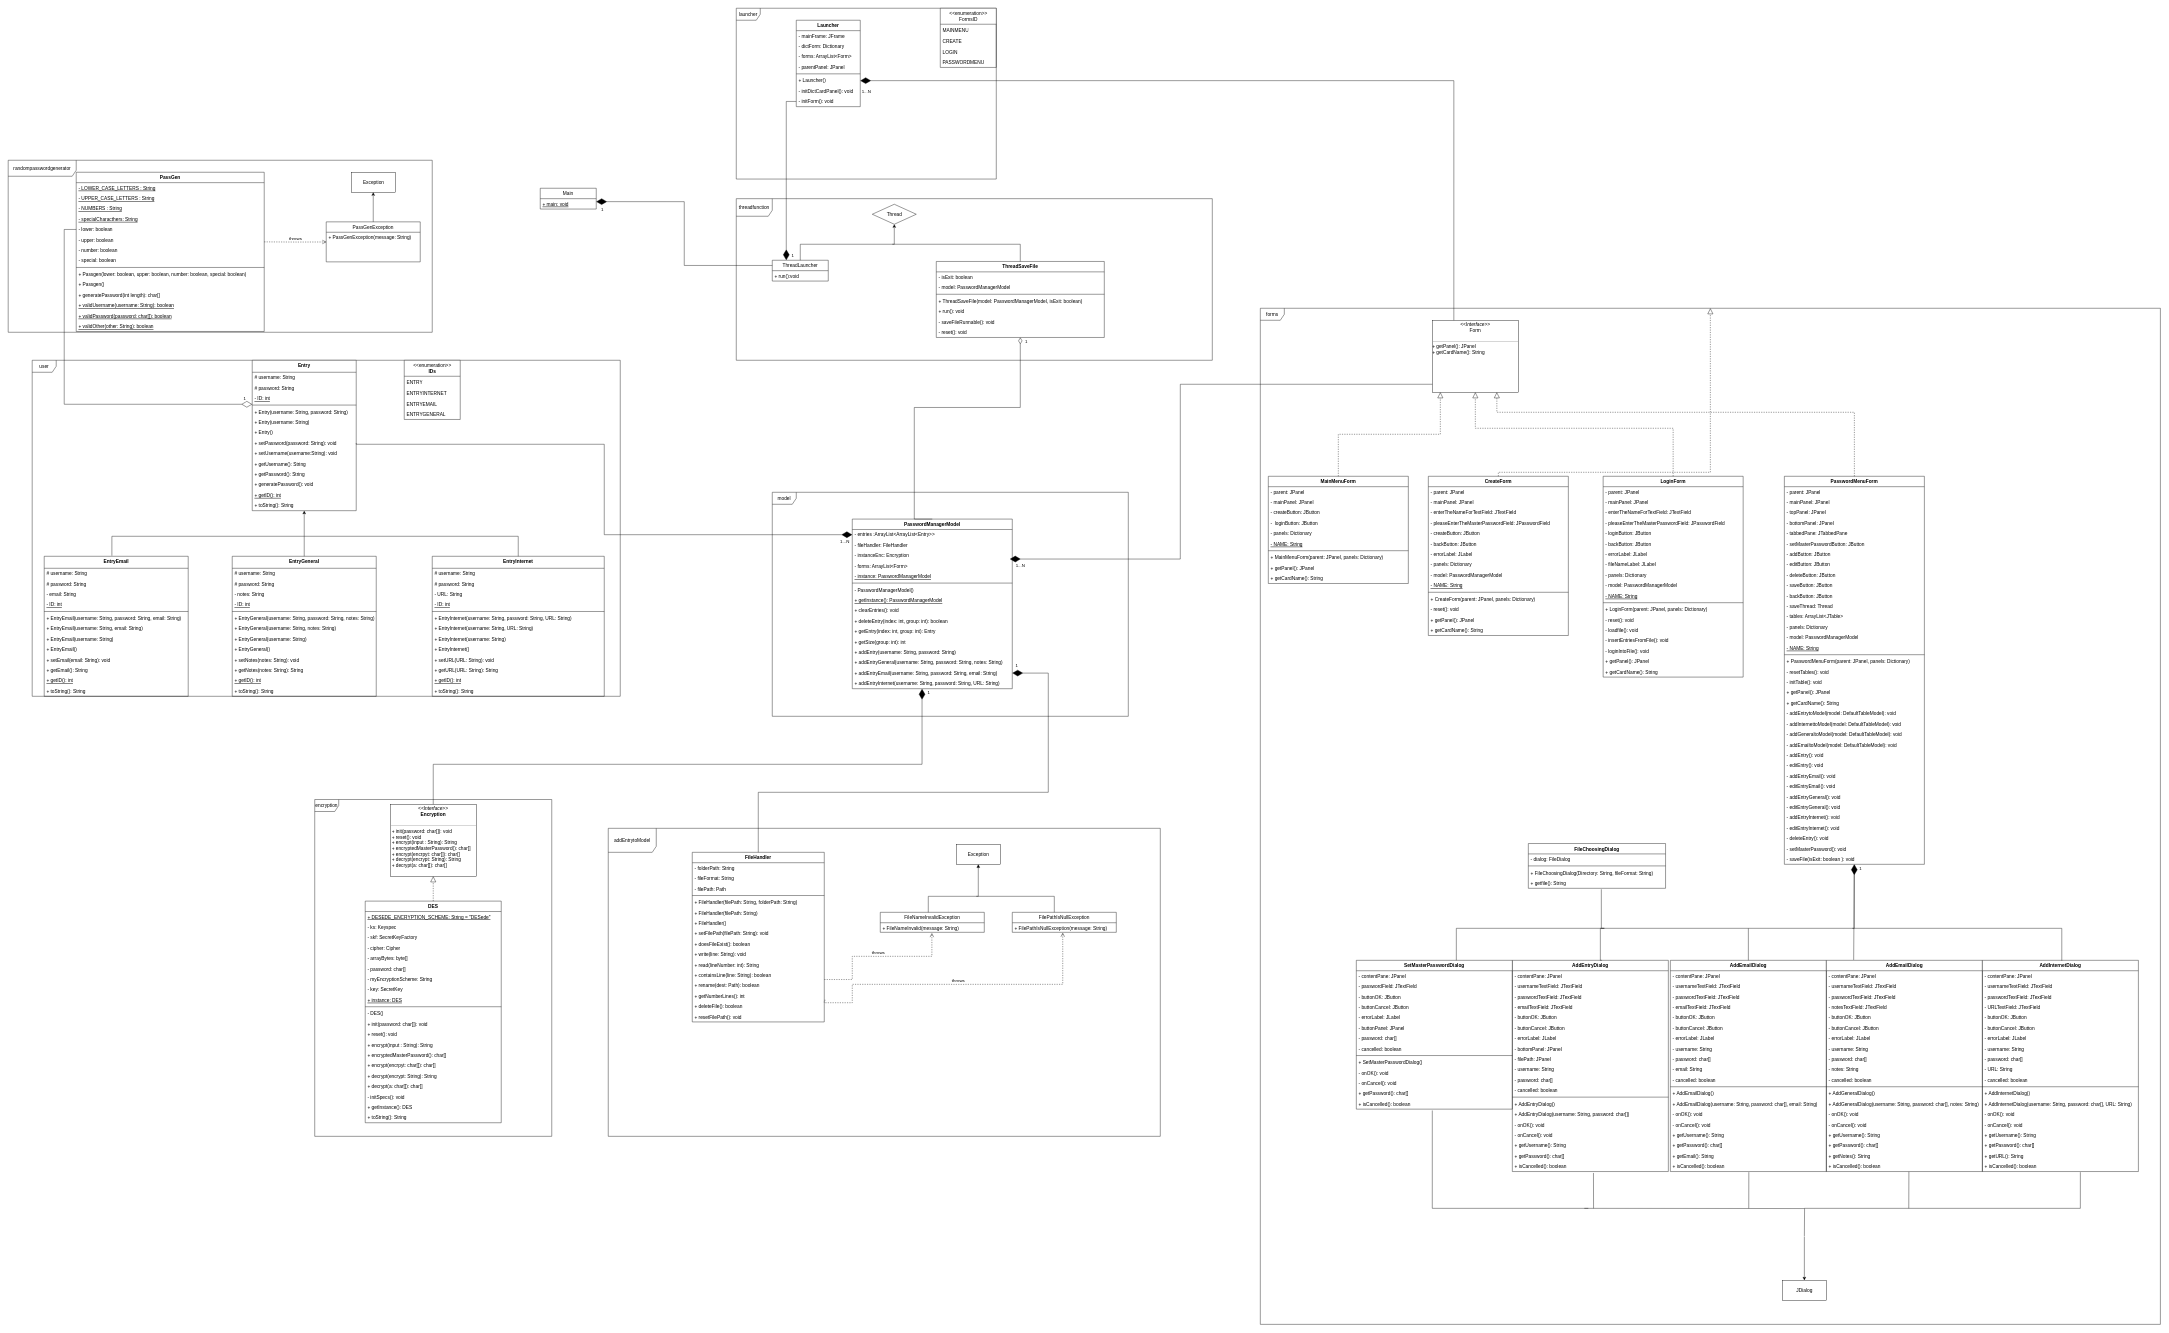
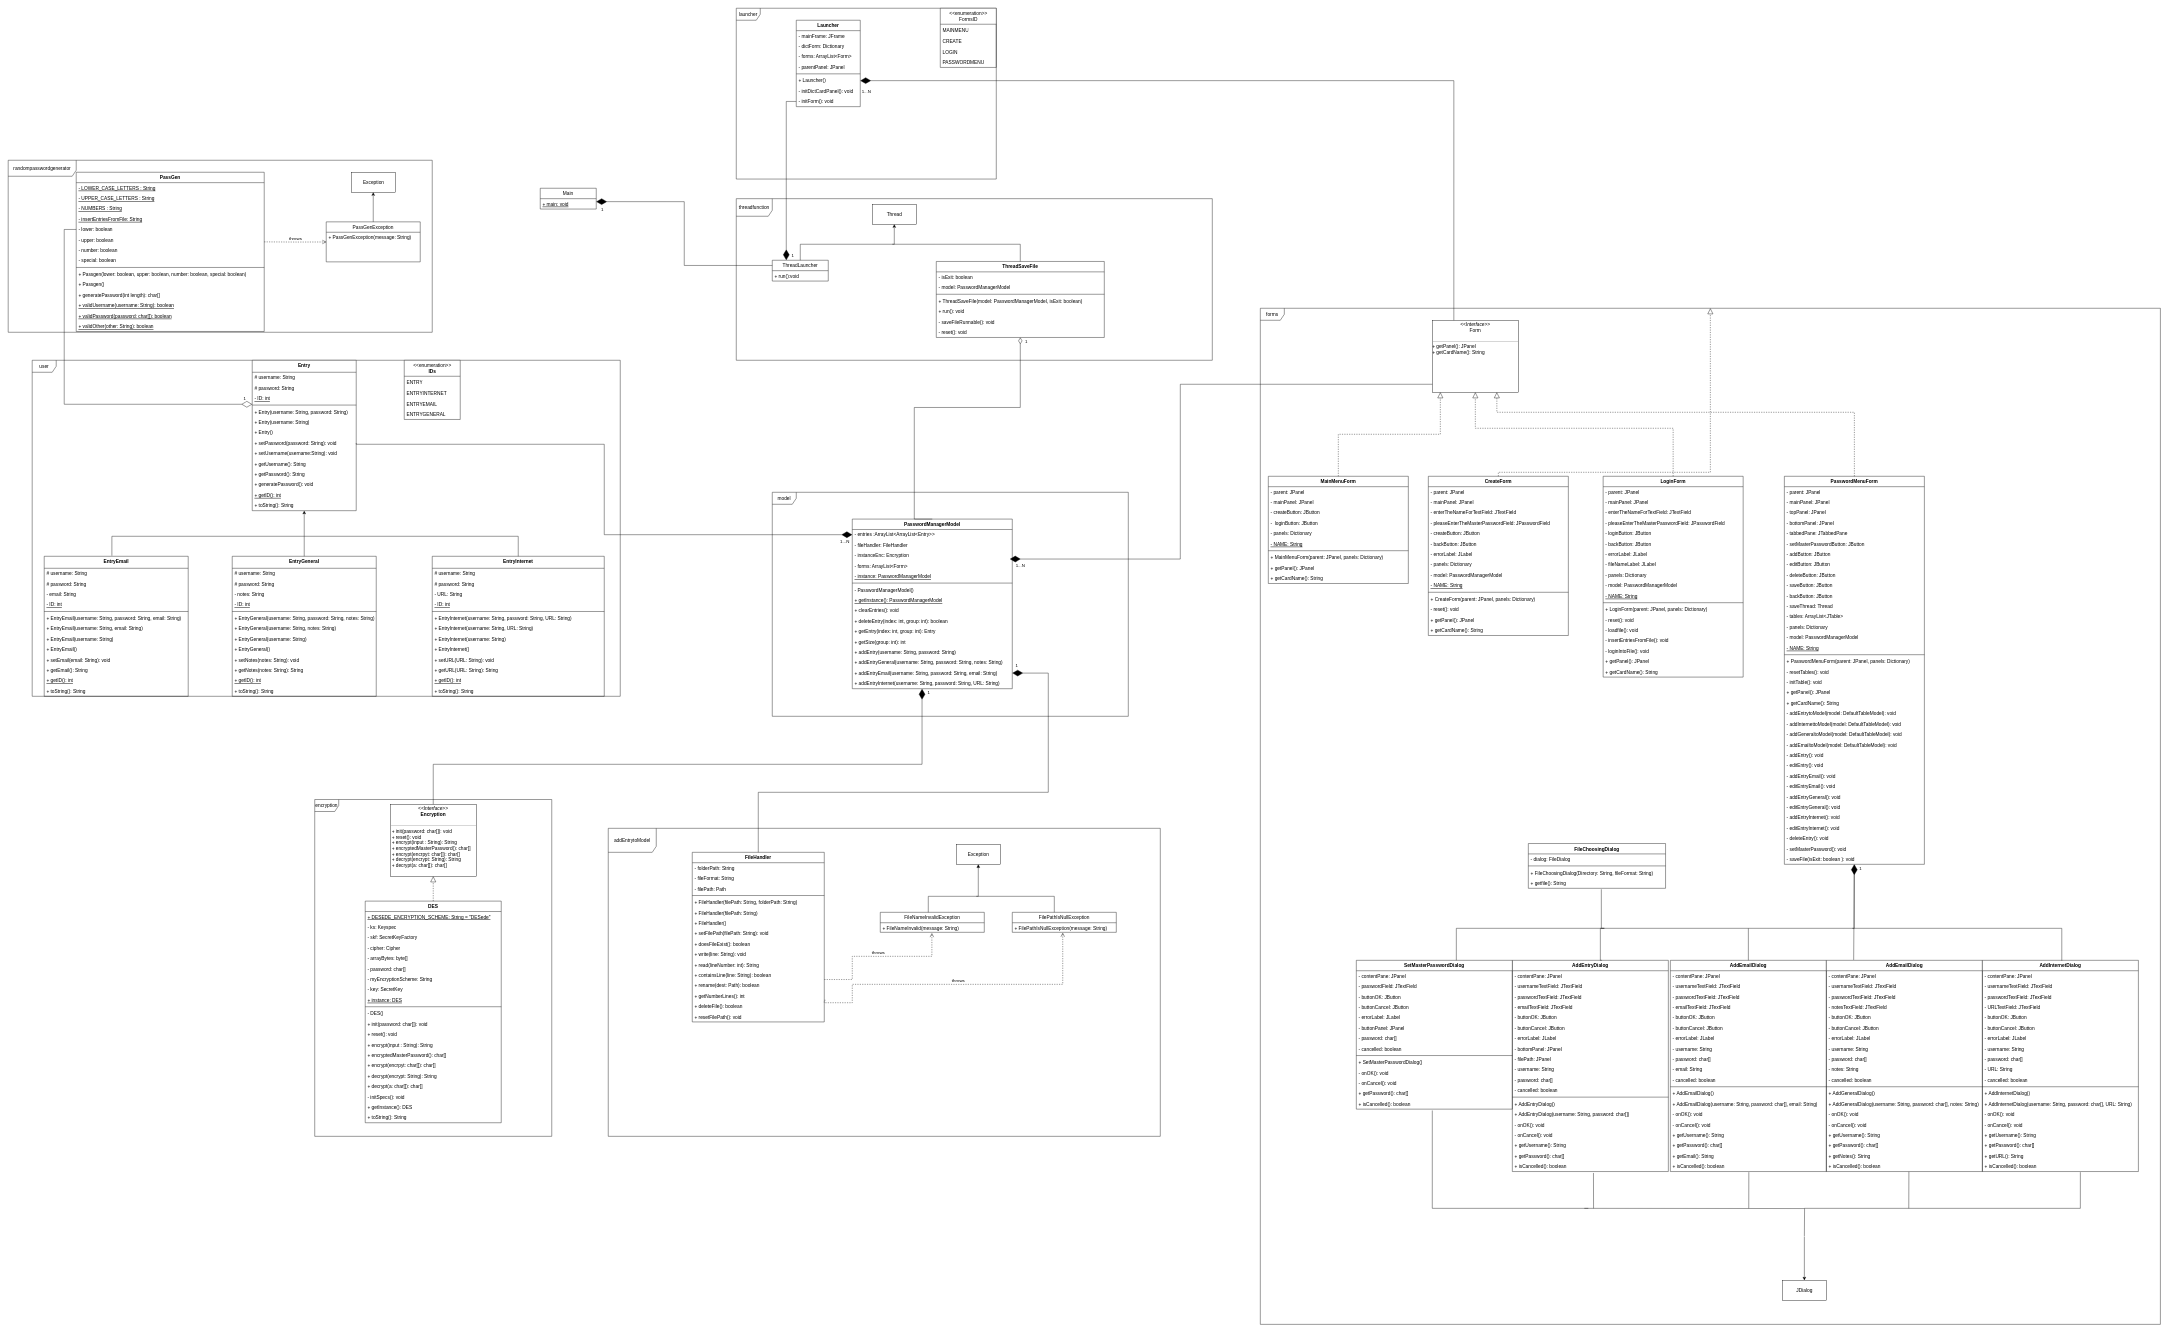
node "Thread": shape diamond -> rectangle
node "- specialCharacthers: String": label "- specialCharacthers: String" -> "- insertEntriesFromFile: String"
